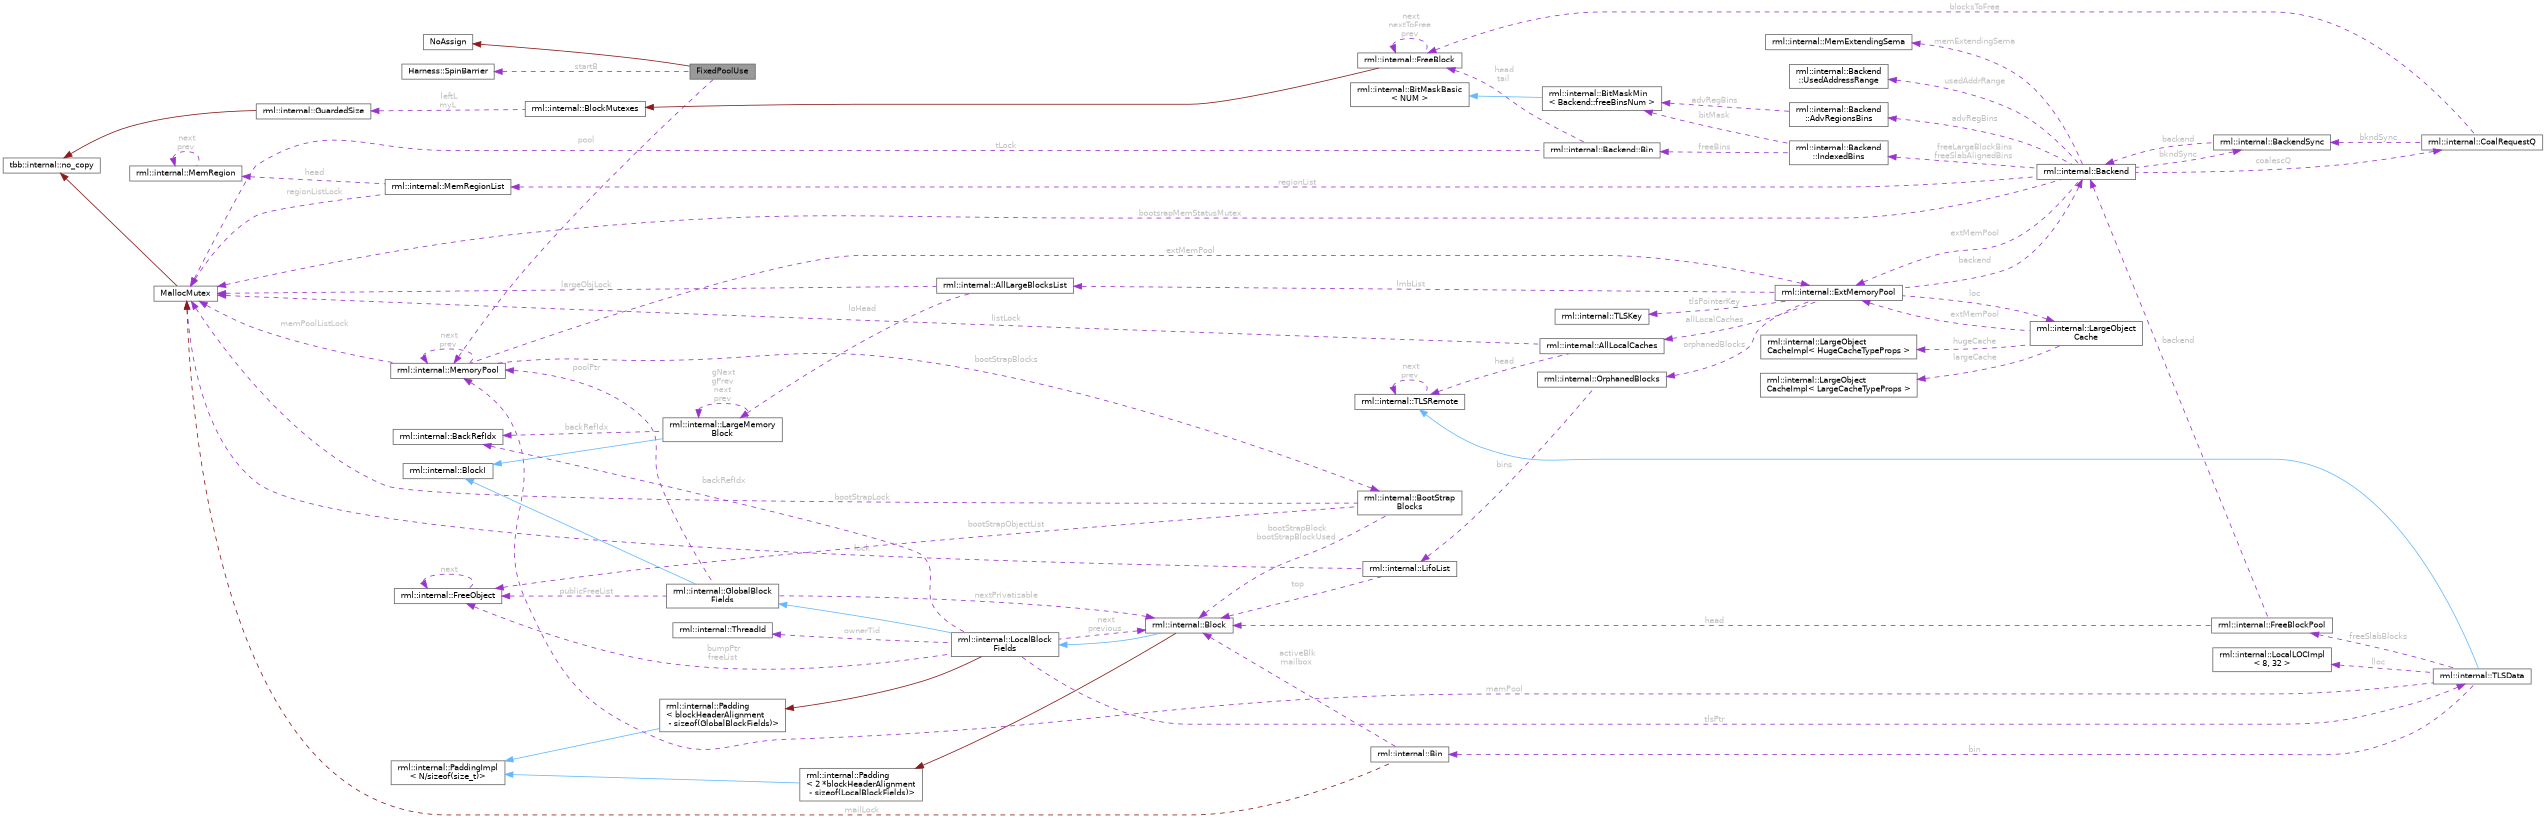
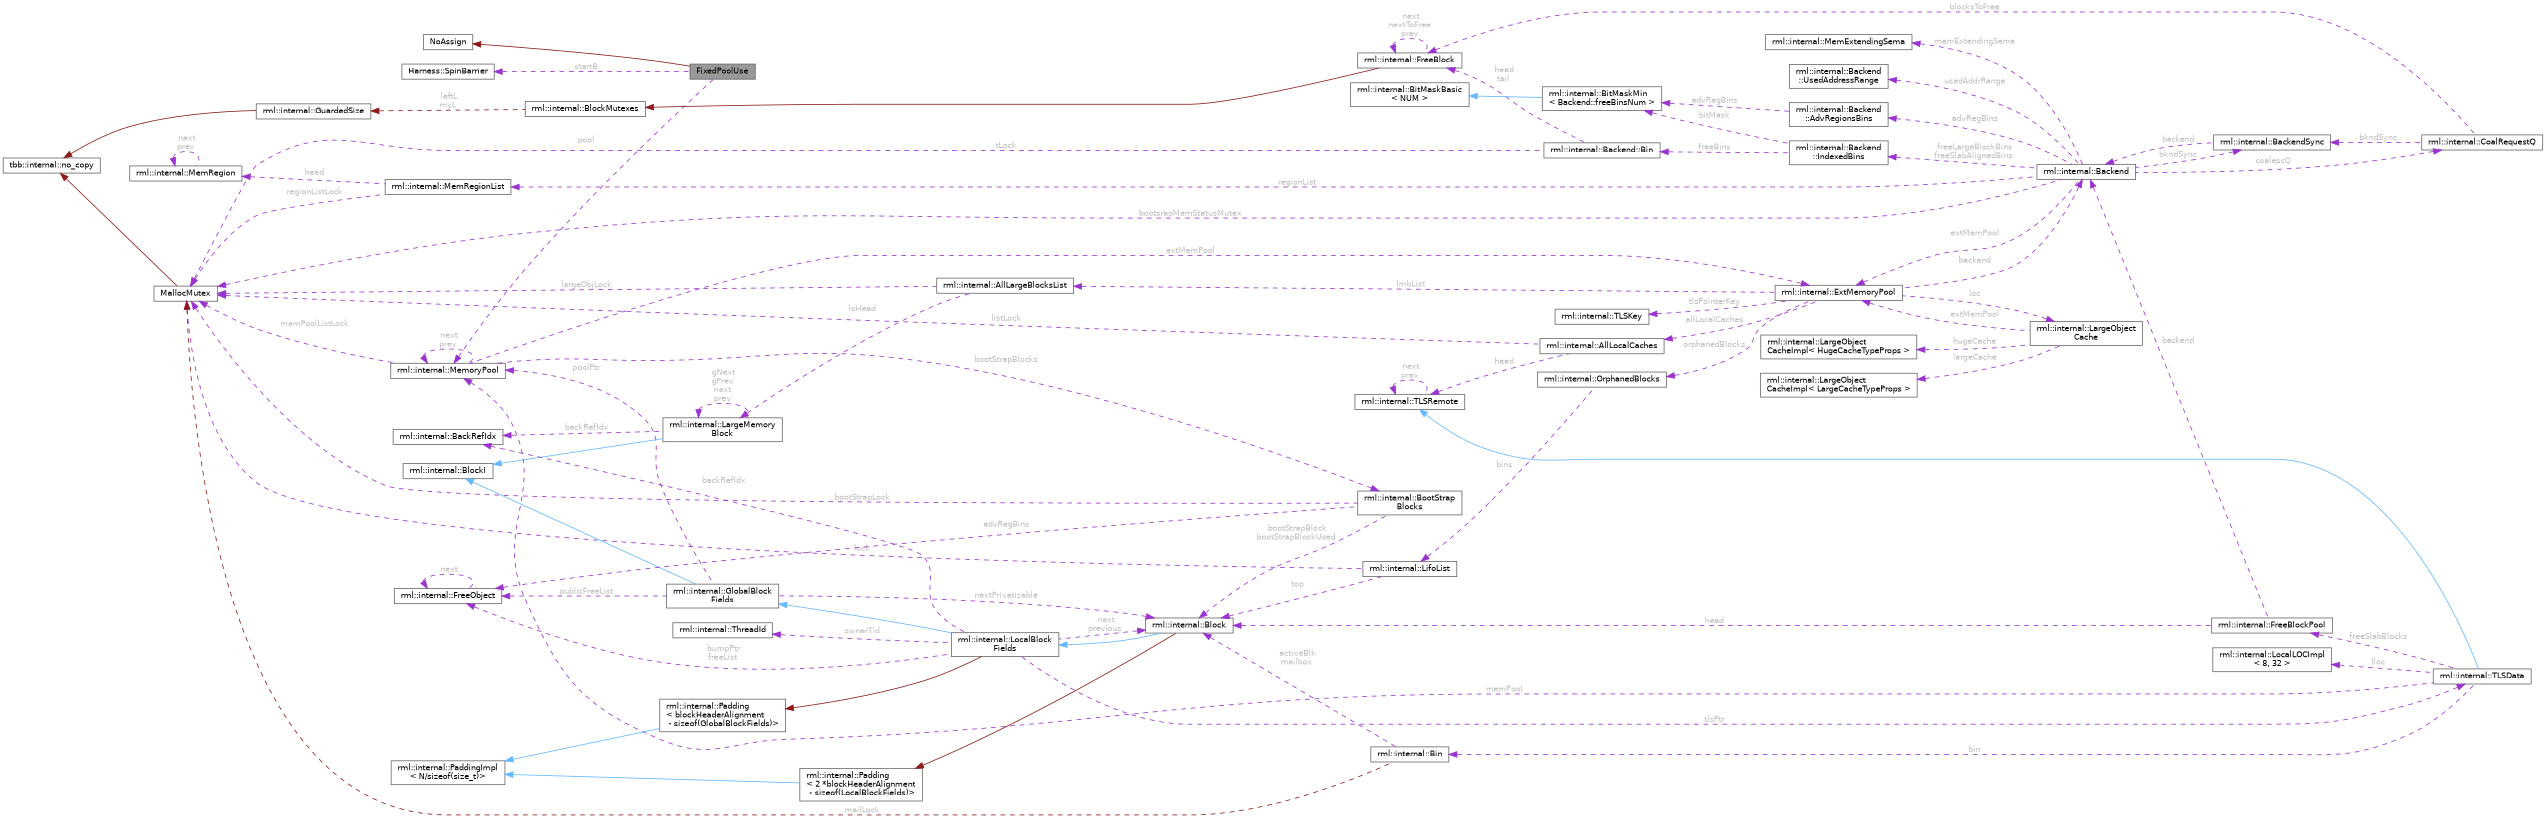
edge "rml::internal::BlockMutexes" -> "rml::internal::GuardedSize": color darkorchid3 -> firebrick4
edge "rml::internal::BootStrap Blocks" -> "rml::internal::FreeObject": label " bootStrapObjectList" -> " advRegBins"
